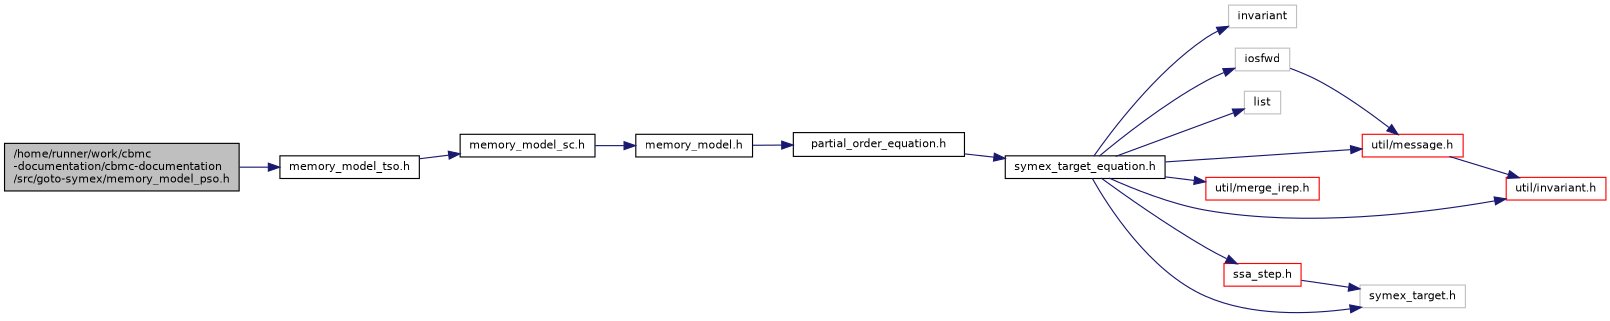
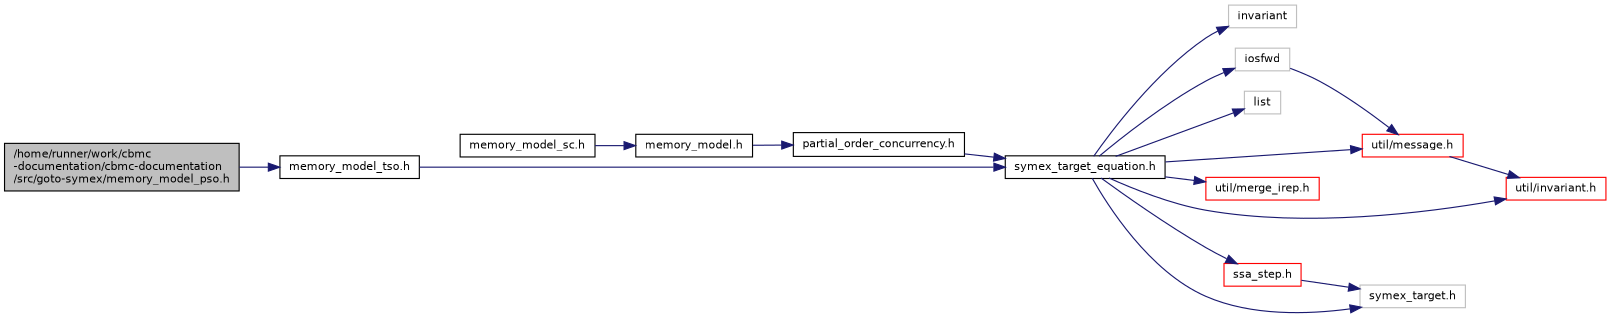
node "partial_order_equation.h": label "partial_order_equation.h" -> "partial_order_concurrency.h"
edge "memory_model_tso.h" -> "memory_model_sc.h": now "memory_model_tso.h" -> "symex_target_equation.h"
